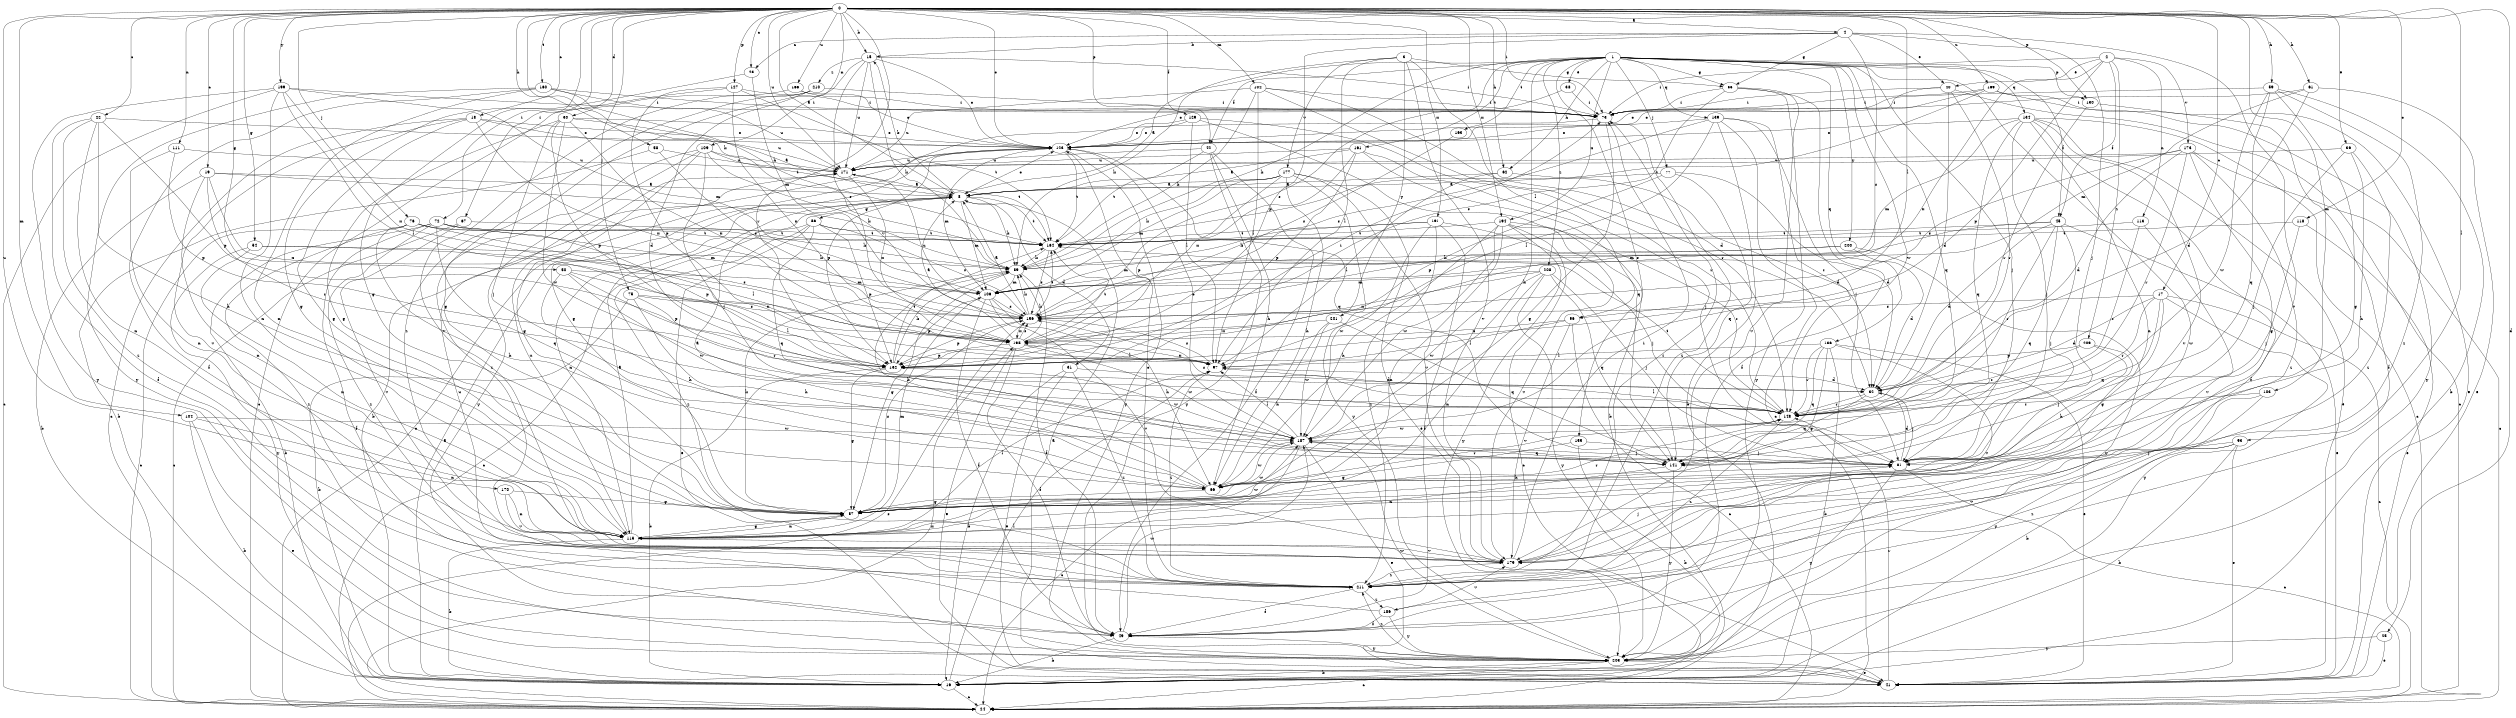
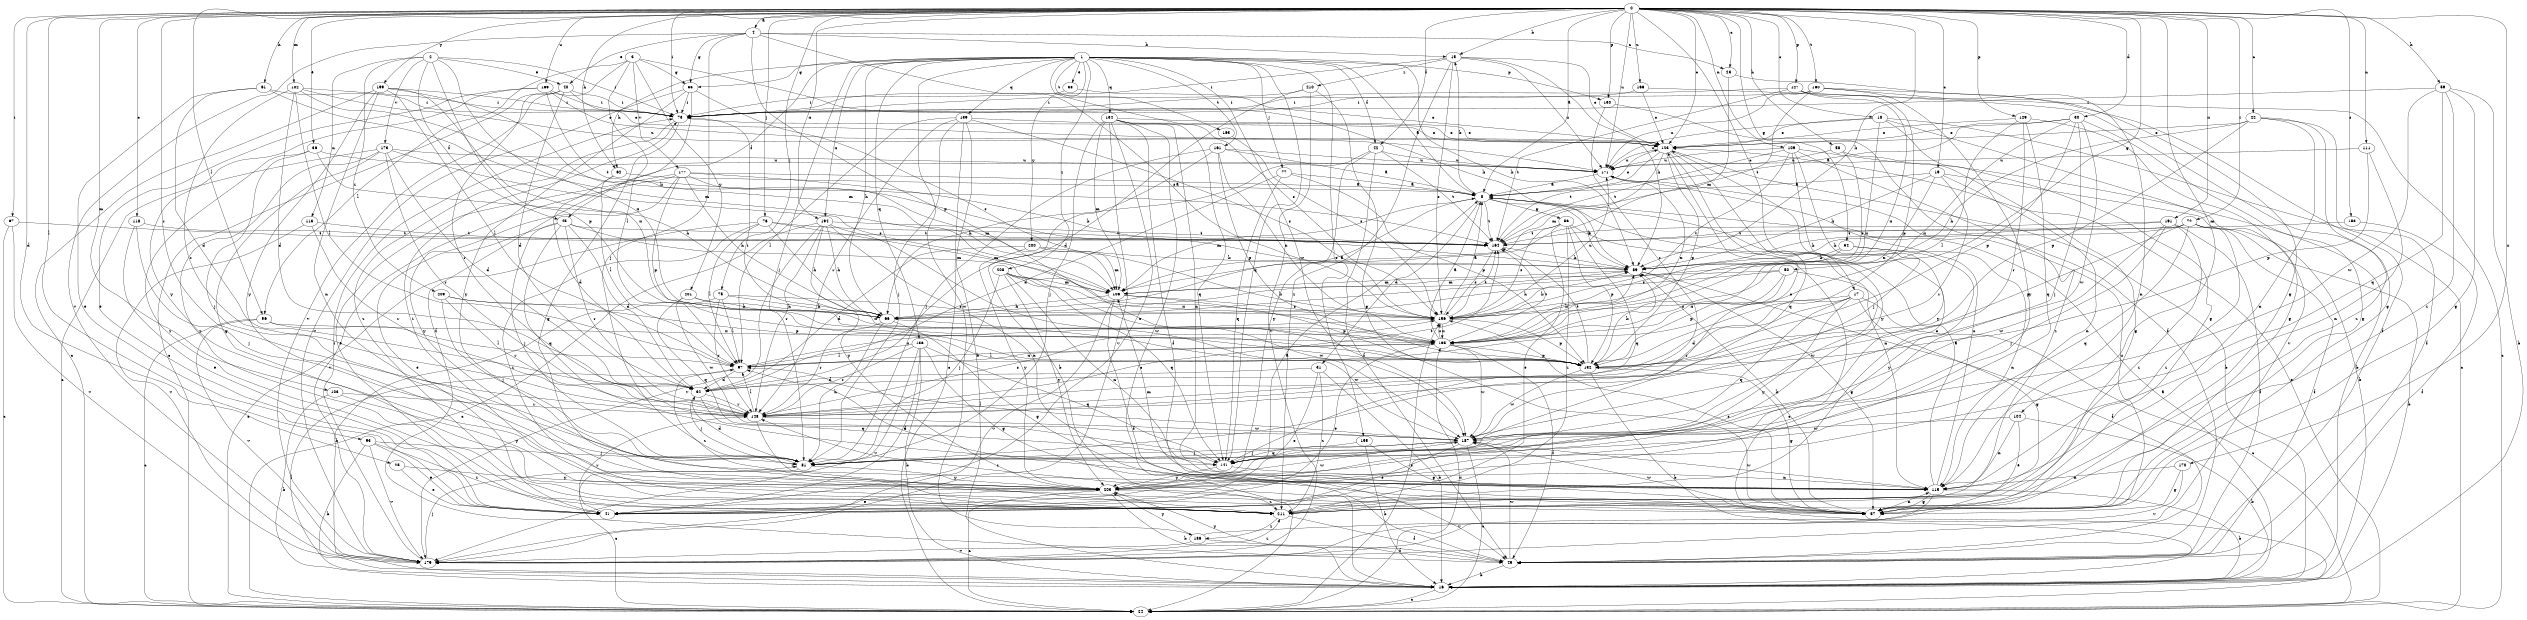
edge "109" -> "171": label "h" -> "u"
node "153": added
edge "81" -> "66": reversed
